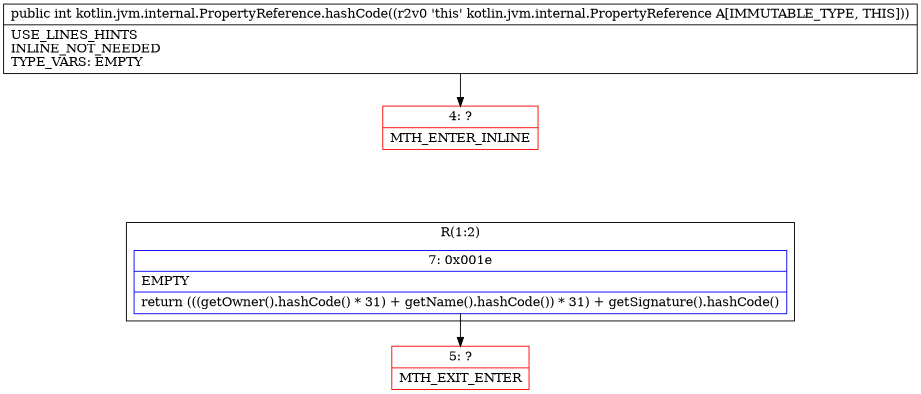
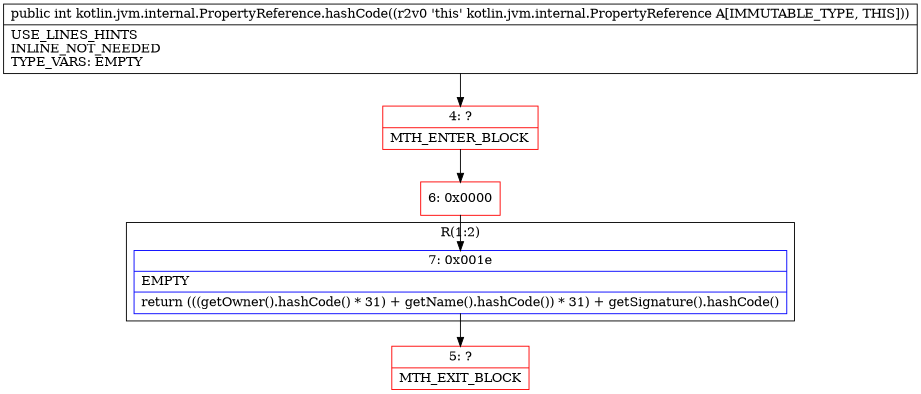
node "4: ?": text "MTH_ENTER_INLINE" -> "MTH_ENTER_BLOCK"
node "6: 0x0000": added
node "5: ?": text "MTH_EXIT_ENTER" -> "MTH_EXIT_BLOCK"
